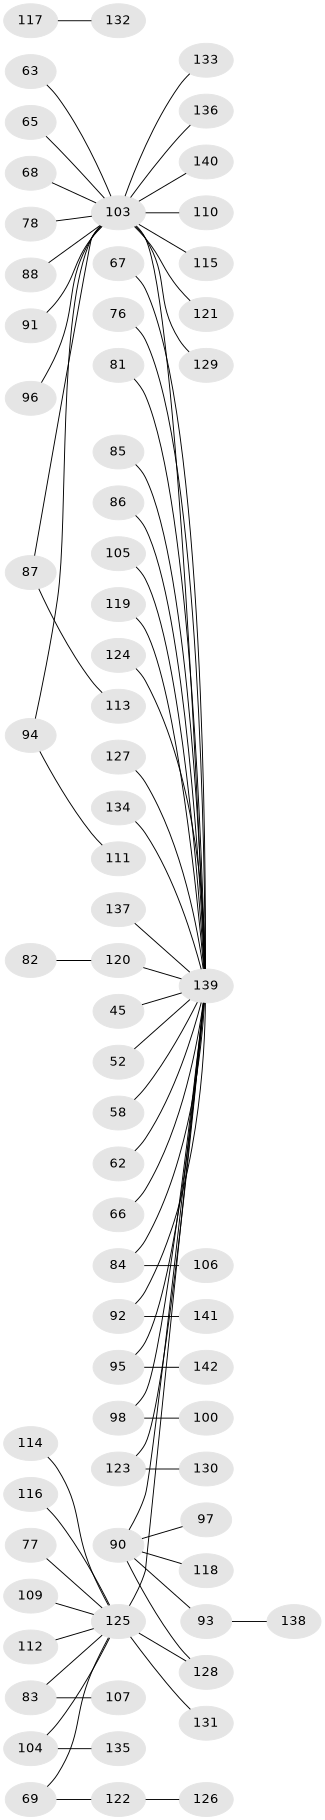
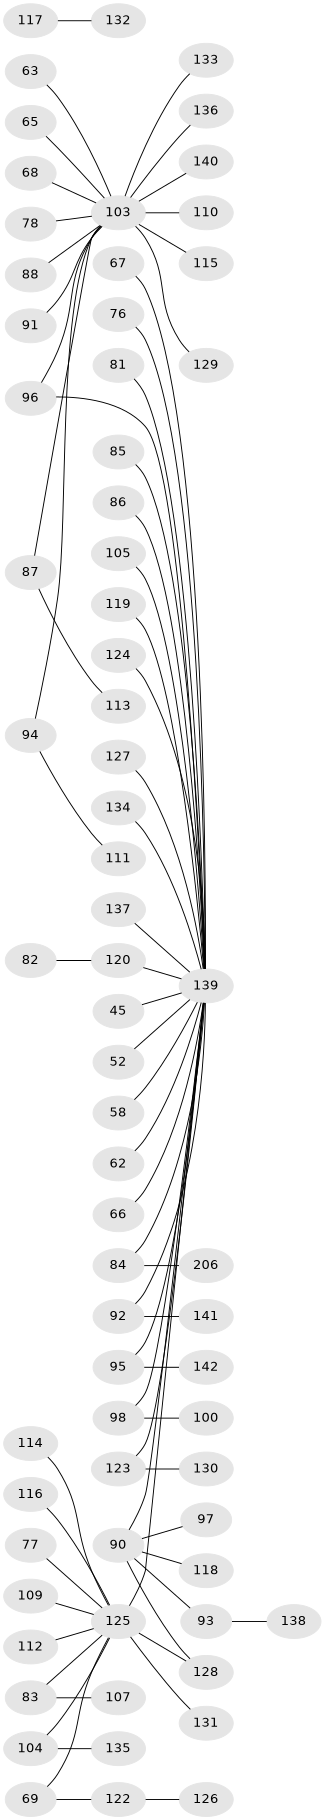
node "121": removed
edge "103" -- "139": now "96" -- "139"
node "106": label "106" -> "206"
